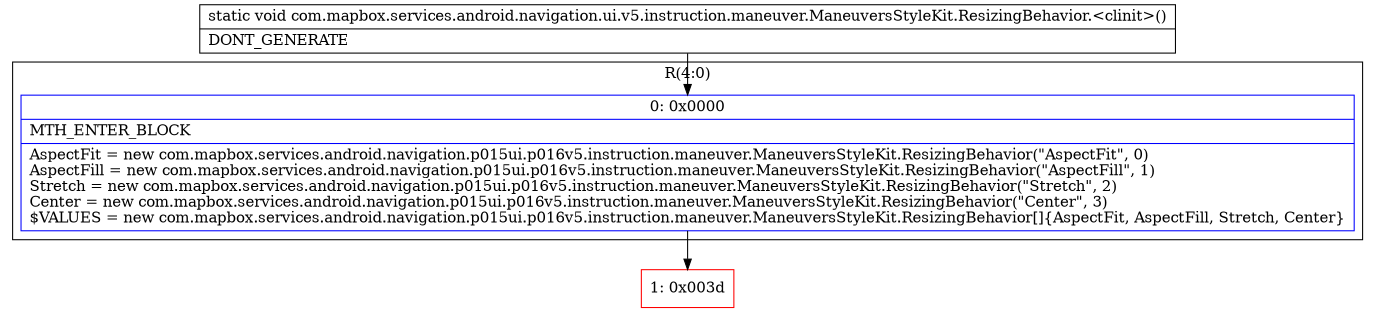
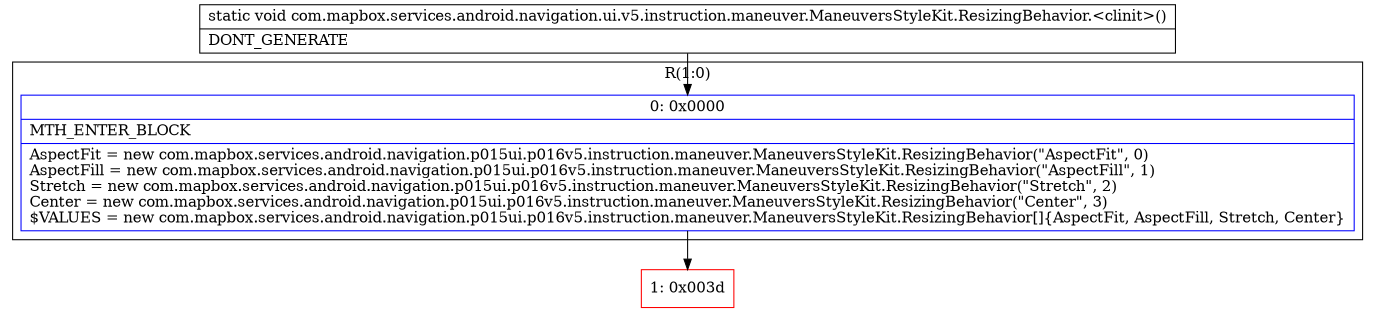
cluster "R(4:0)": label "R(4:0)" -> "R(1:0)"
